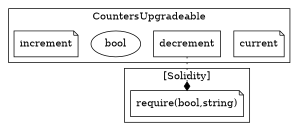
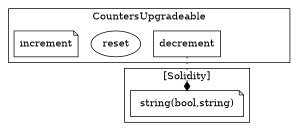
node "bool": label "bool" -> "reset"
node "current": removed
node "require(bool,string)": label "require(bool,string)" -> "string(bool,string)"
